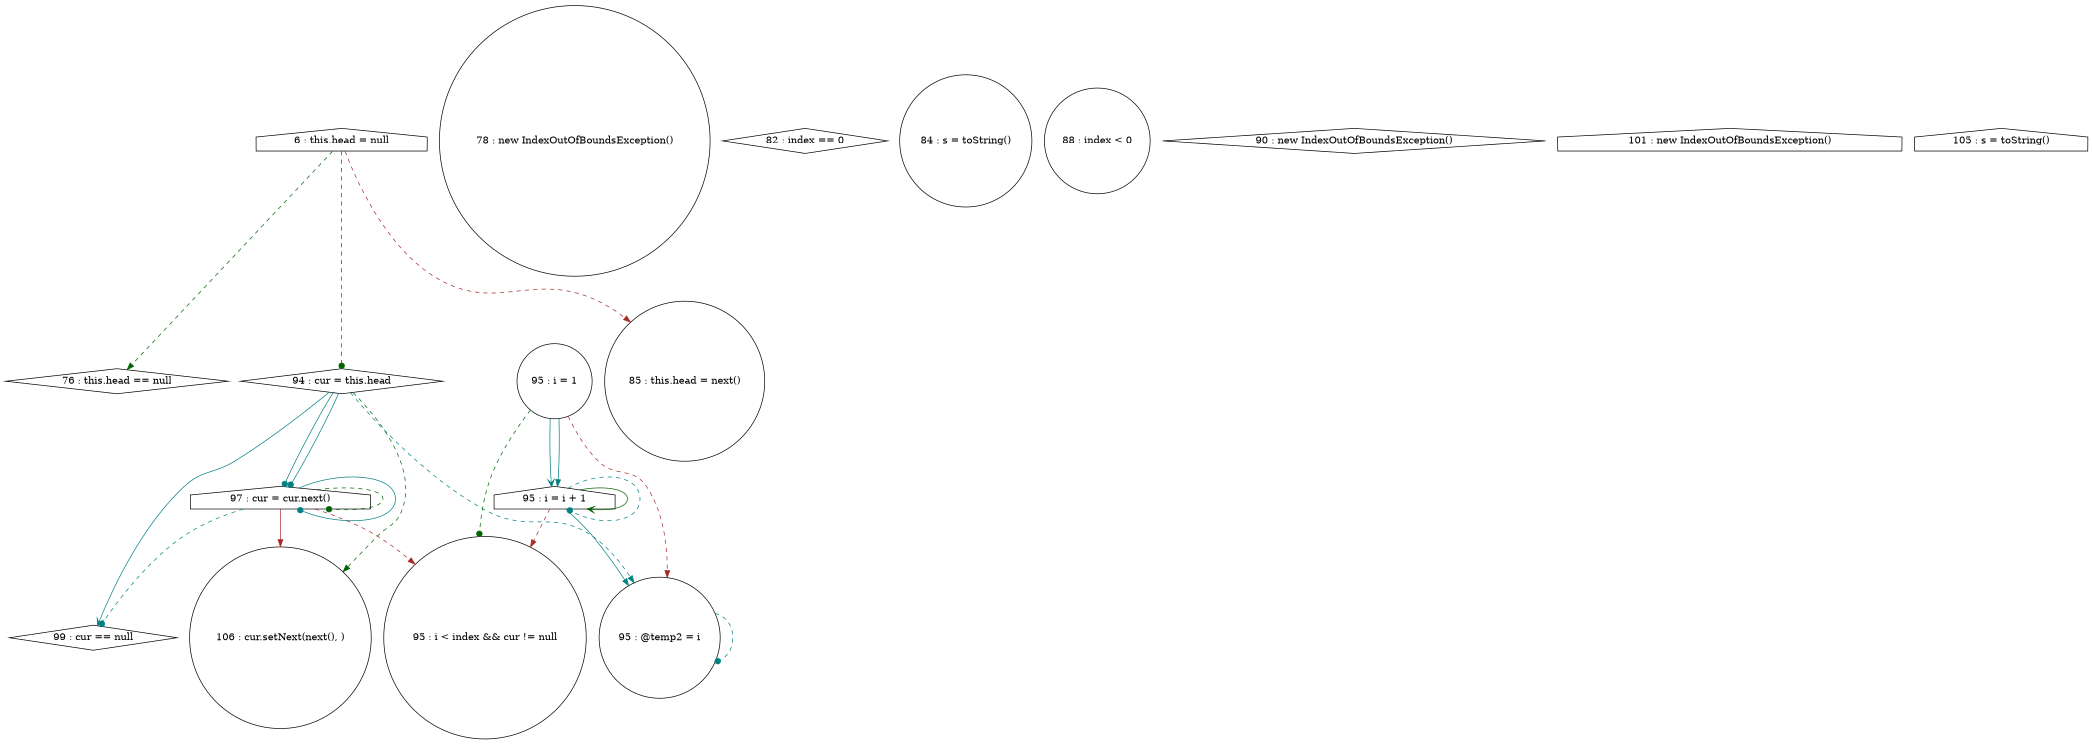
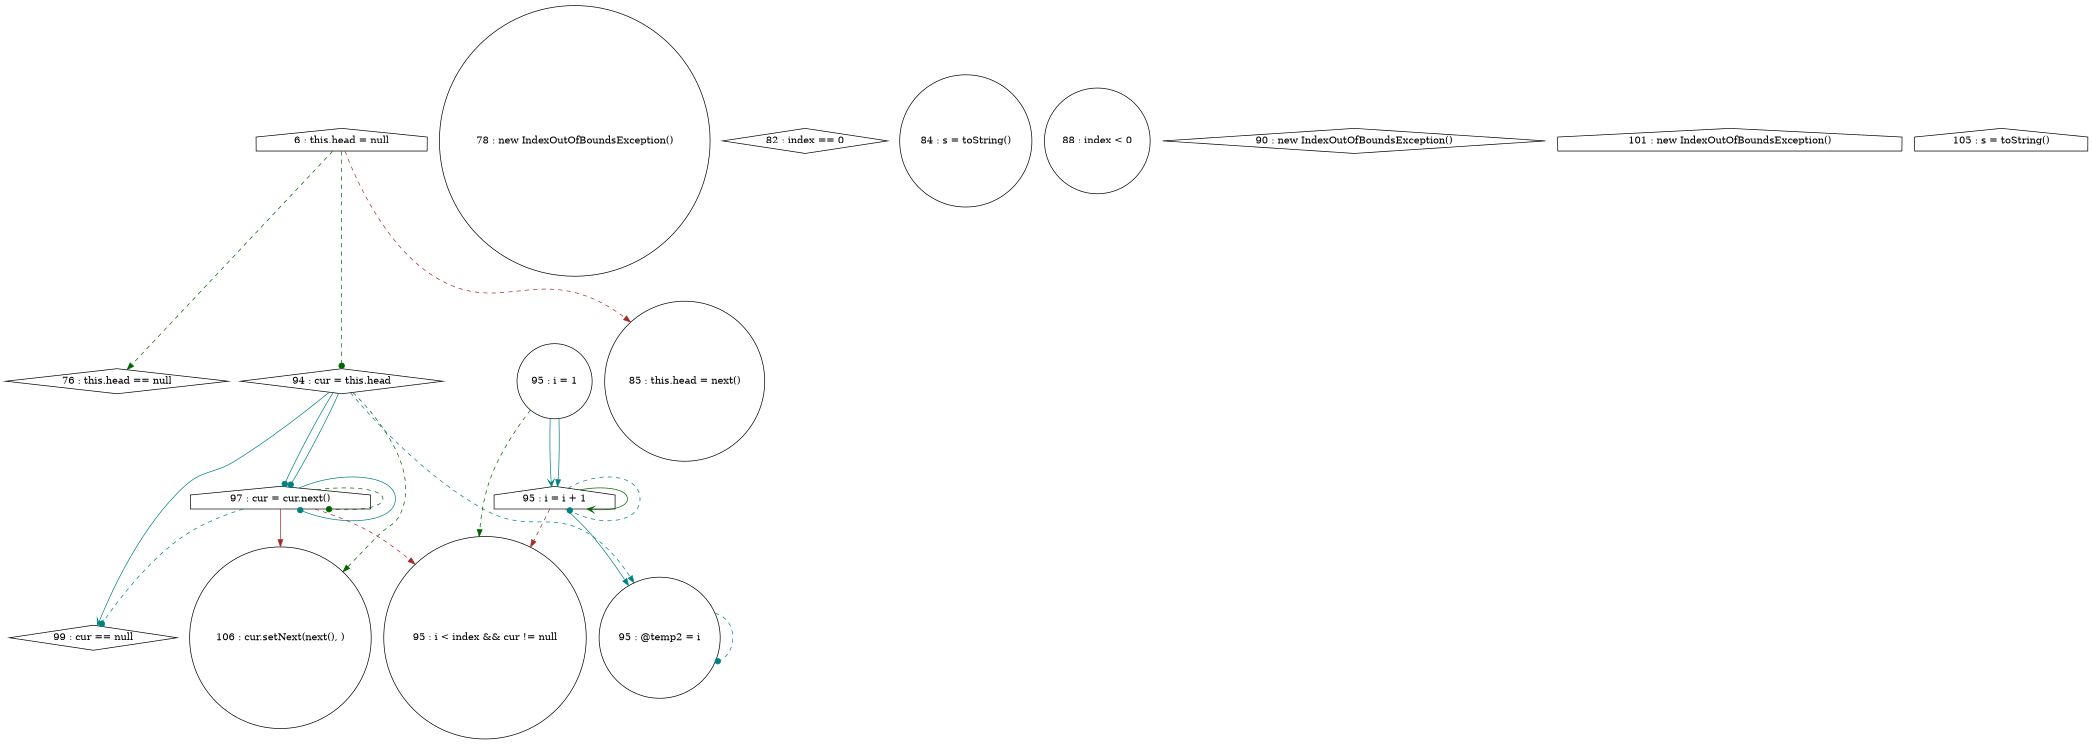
edge "95 : i = 1" -> "95 : i < index && cur != null": arrowhead dot -> normal
edge "95 : i = 1" -> "95 : @temp2 = i": removed
